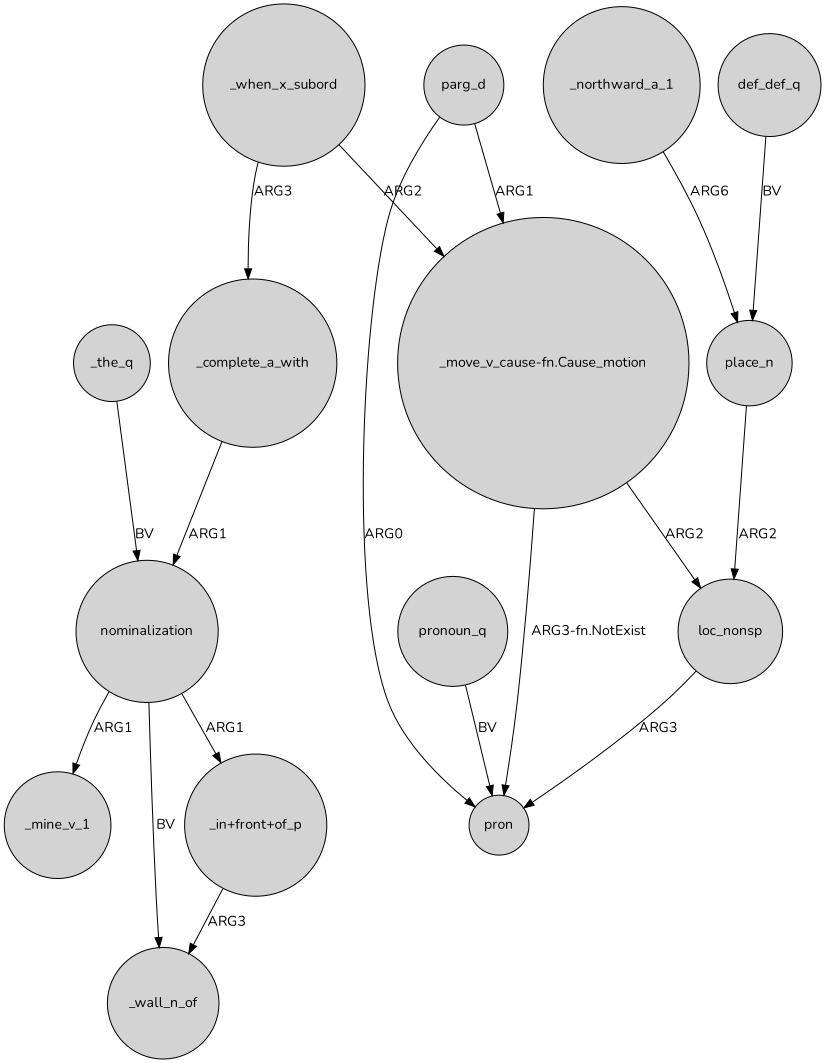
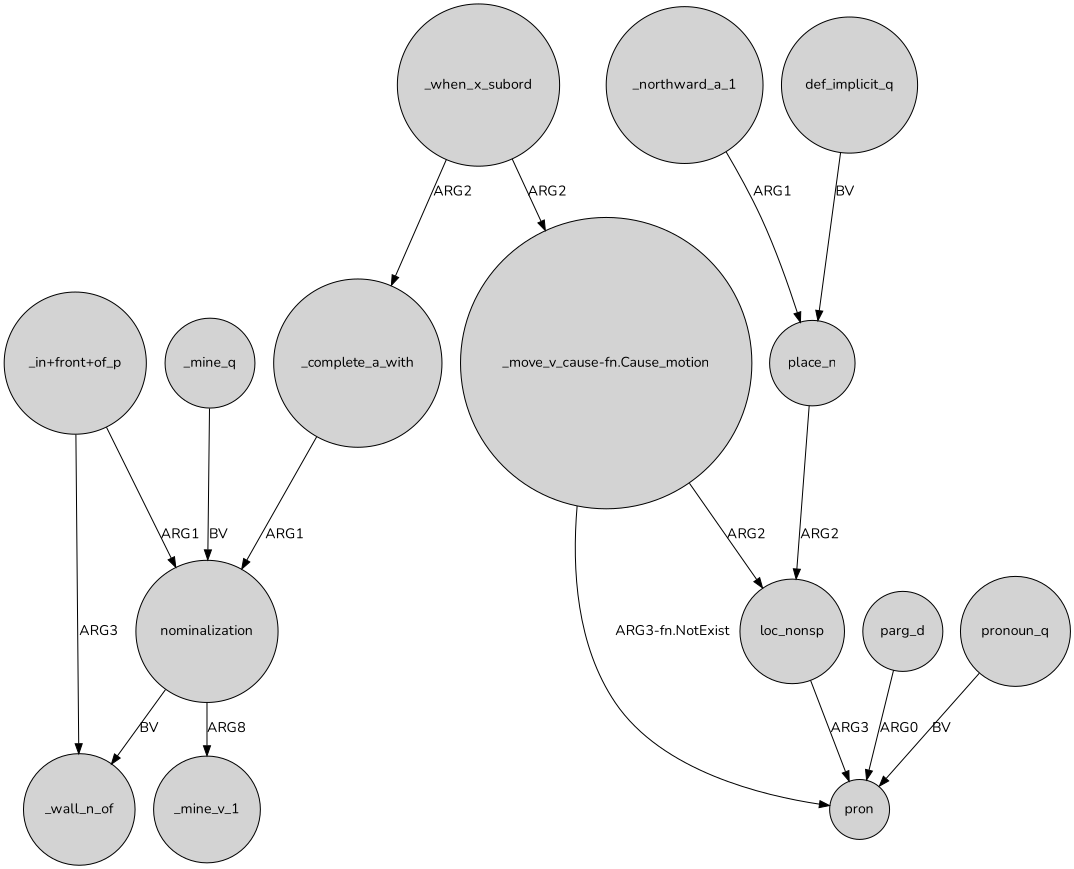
node "def_def_q": label "def_def_q" -> "def_implicit_q"
edge "parg_d" -> "_move_v_cause-fn.Cause_motion": removed, label "ARG1"
edge "_when_x_subord" -> "_complete_a_with": label "ARG3" -> "ARG2"
edge "_northward_a_1" -> "place_n": label "ARG6" -> "ARG1"
node "_the_q": label "_the_q" -> "_mine_q"
edge "nominalization" -> "_in+front+of_p": reversed
edge "nominalization" -> "_mine_v_1": label "ARG1" -> "ARG8"
